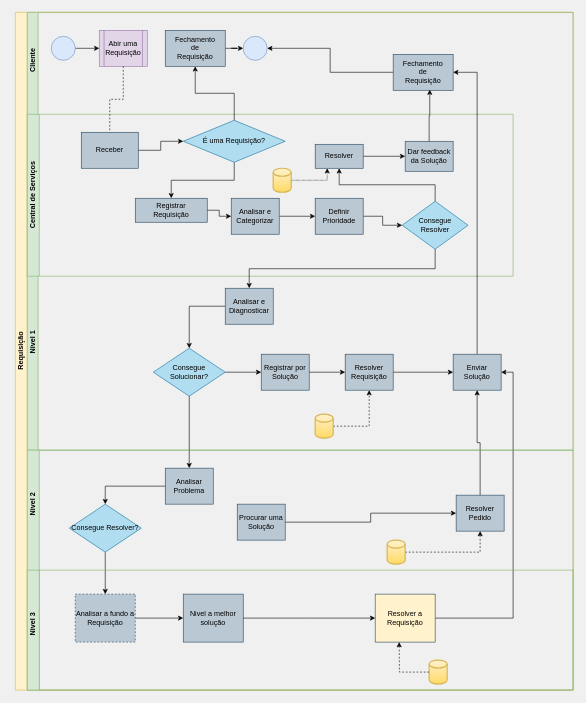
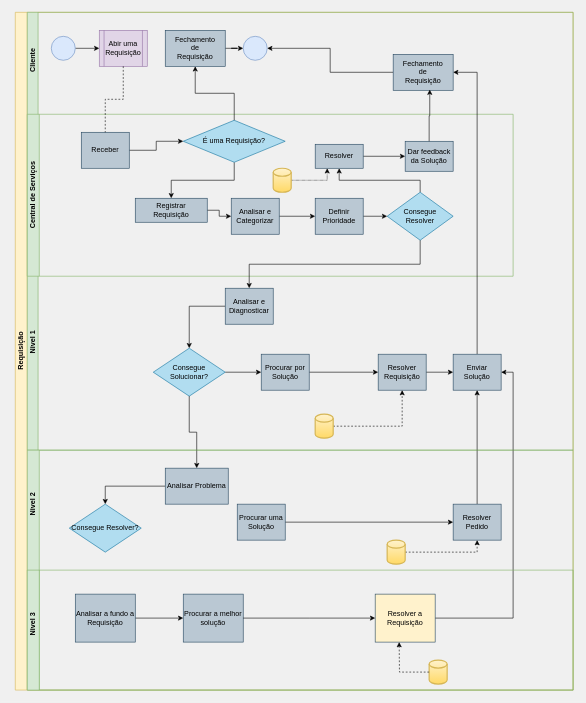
node "Receber": size 57x36 -> 48x36
node "Consegue Resolver": moved (435, 225) -> (420, 216)
node "Registrar por Solução": label "Registrar por Solução" -> "Procurar por Solução"
node "Resolver Requisição": moved (369, 372) -> (402, 372)
node "Analisar Problema": size 48x36 -> 63x36
node "Resolver Pedido": moved (480, 513) -> (477, 522)
edge "Consegue Resolver?" -> "Analisar a fundo a Requisição": removed
node "Analisar a fundo a Requisição": style dashed -> solid
node "Nivel a melhor solução": label "Nivel a melhor solução" -> "Procurar a melhor solução"
